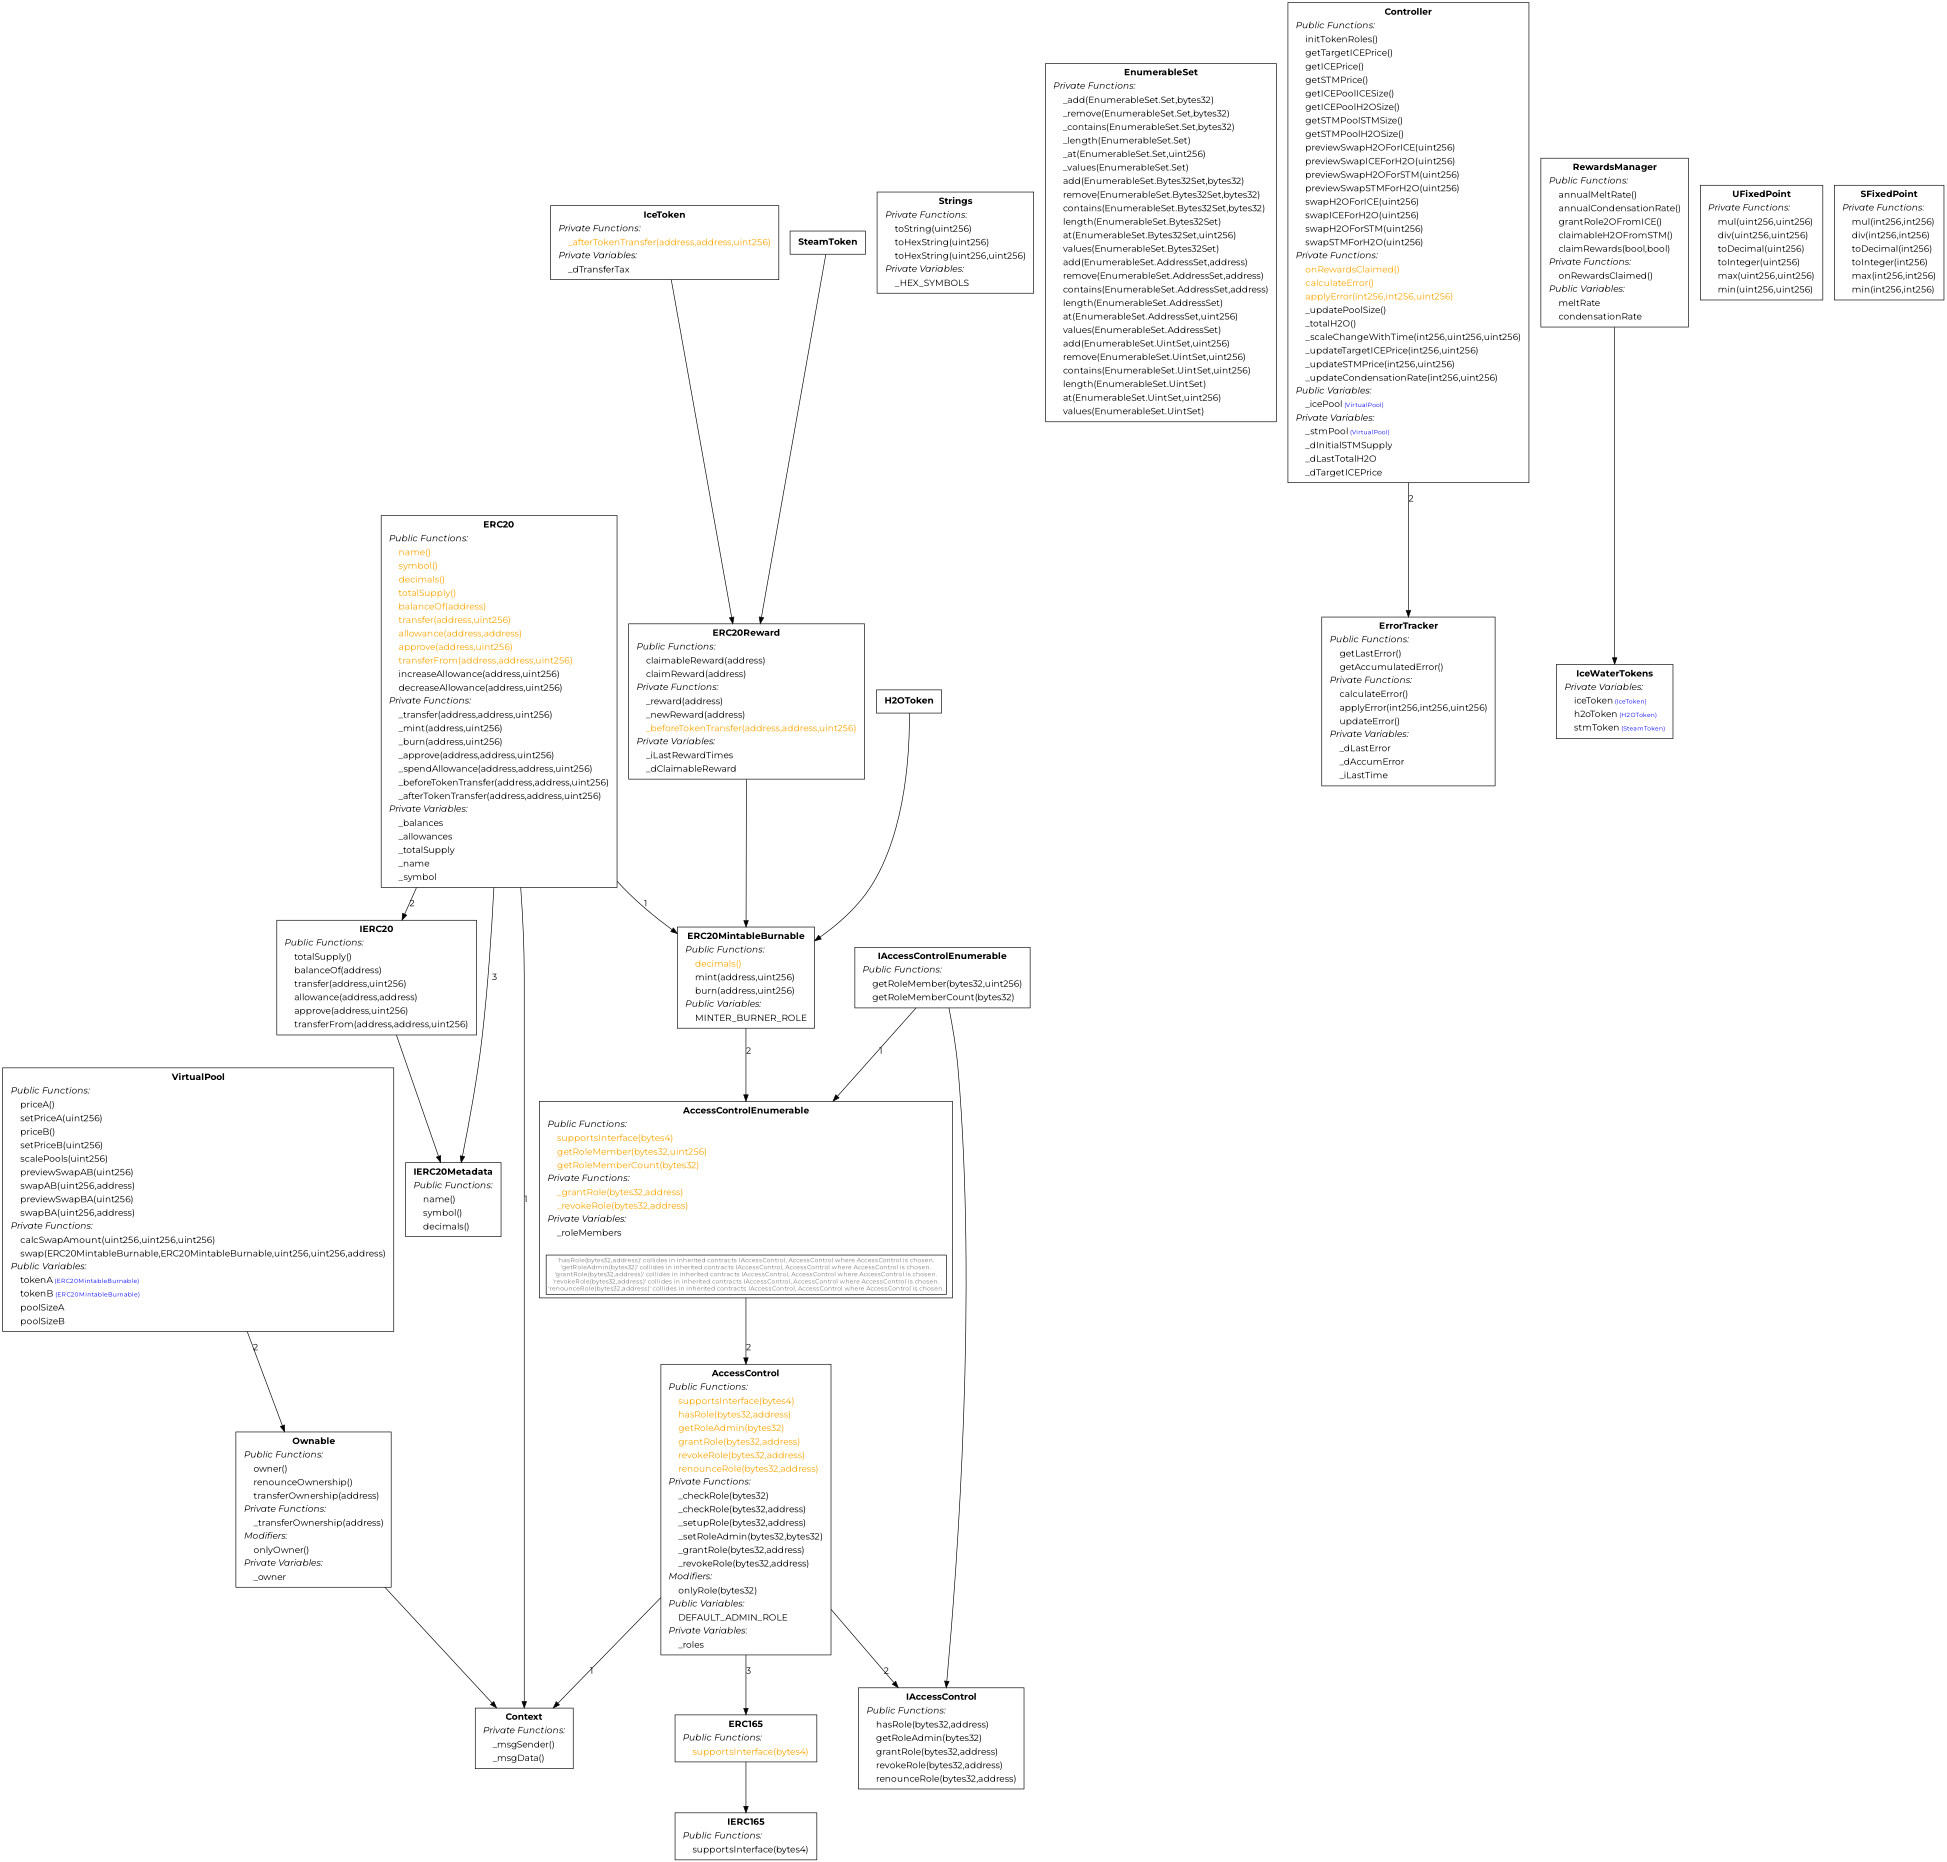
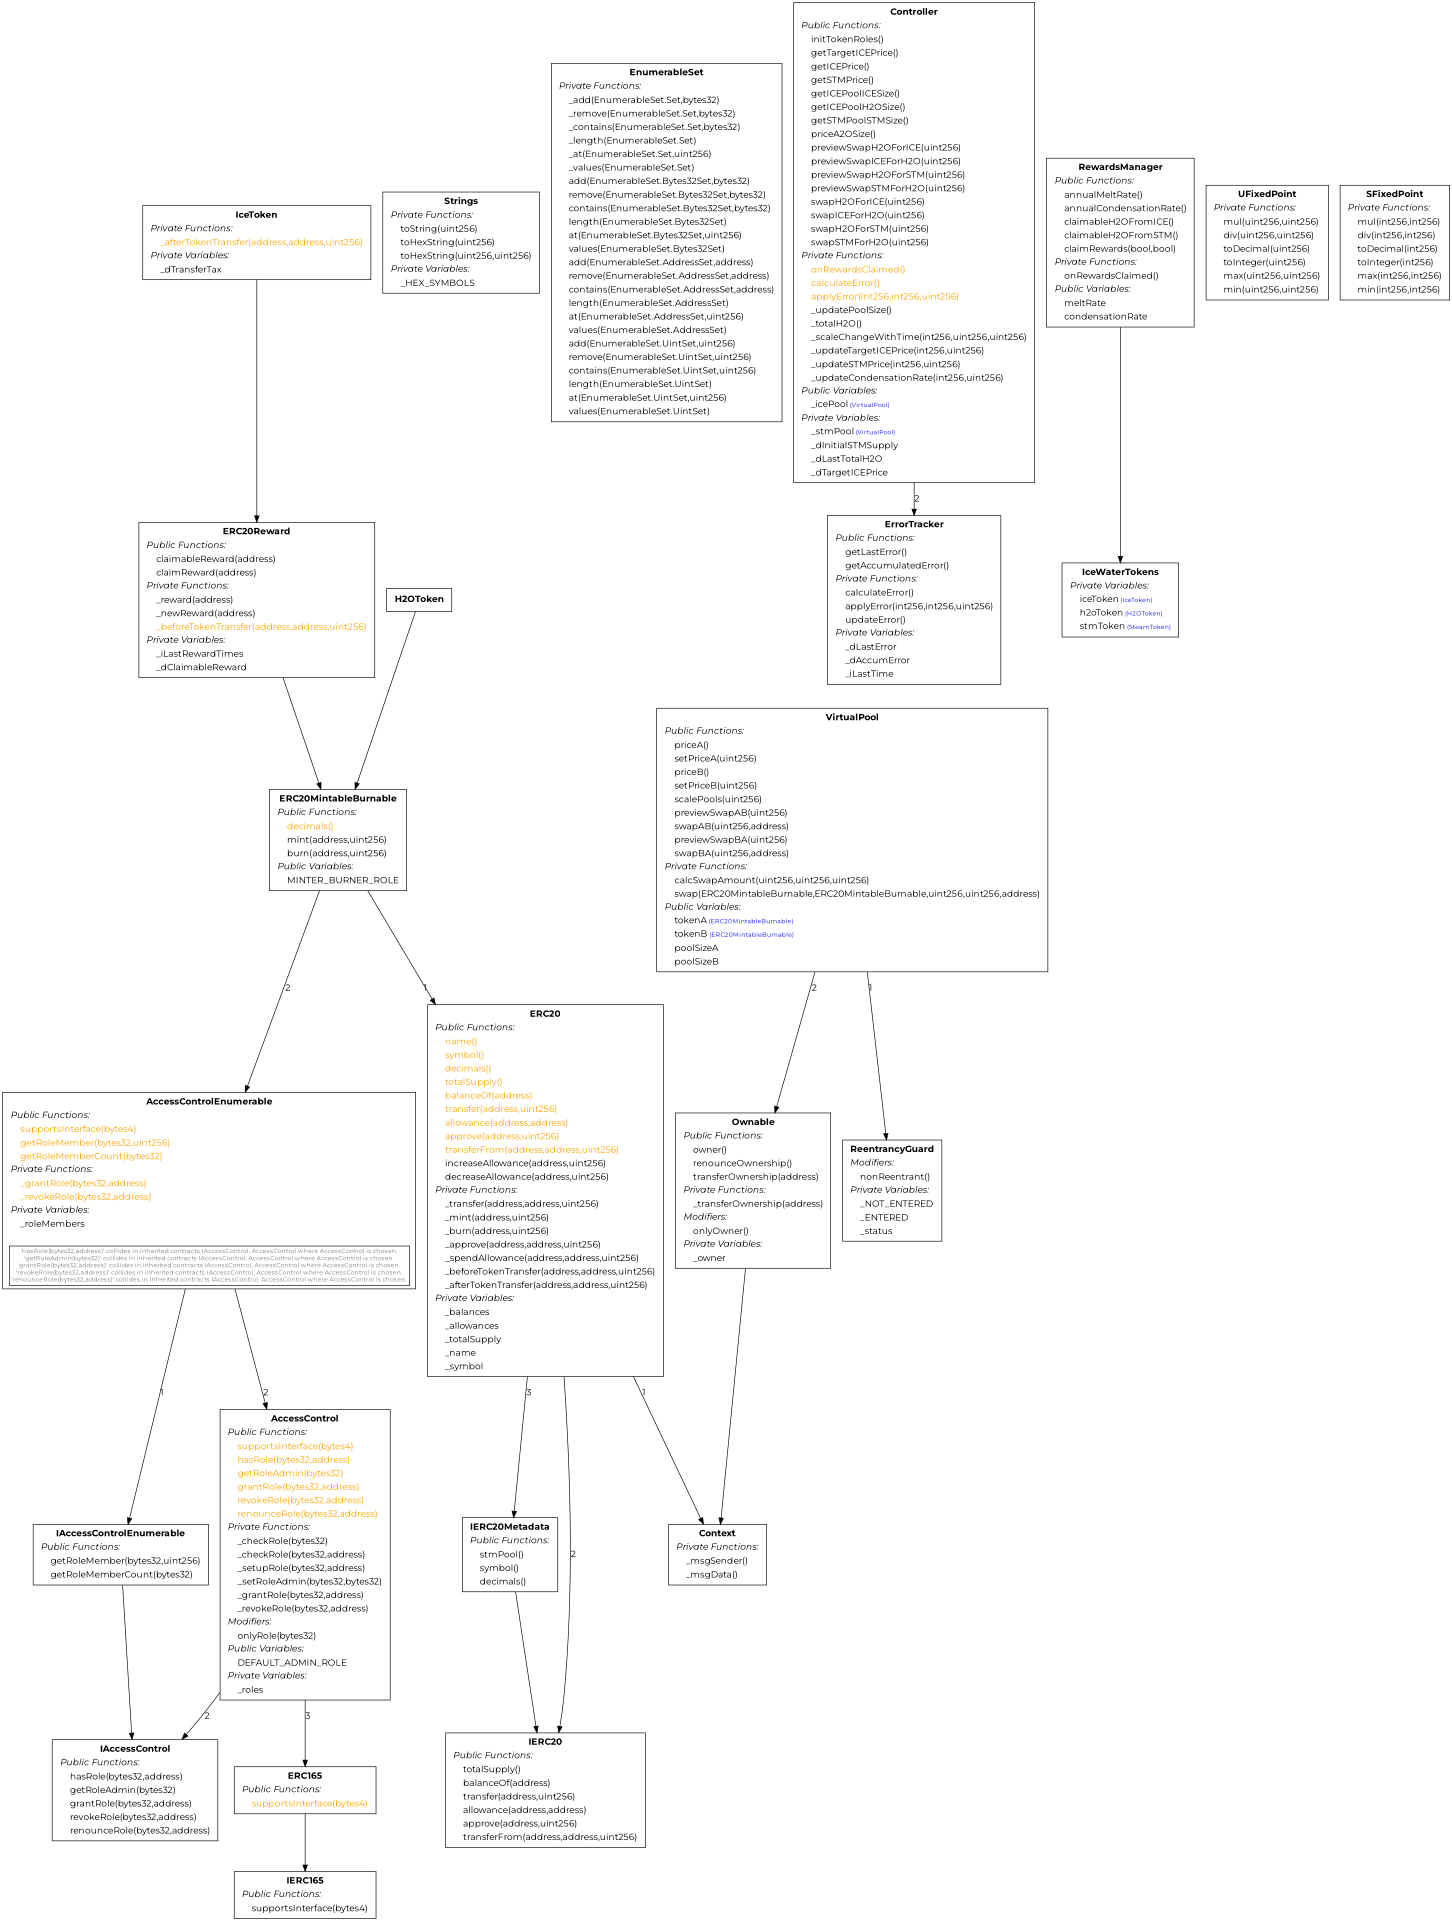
node "Controller": text "getSTMPoolH2OSize()" -> "priceA2OSize()"
node "RewardsManager": text "grantRole2OFromICE()" -> "claimableH2OFromICE()"
node "SteamToken": removed
edge "ERC20" -> "ERC20MintableBurnable": reversed
edge "IAccessControlEnumerable" -> "AccessControlEnumerable": reversed
edge "IERC20" -> "IERC20Metadata": reversed
node "ReentrancyGuard": added
node "IERC20Metadata": text "name()" -> "stmPool()"
edge "AccessControl" -> "Context": removed, label "1"
